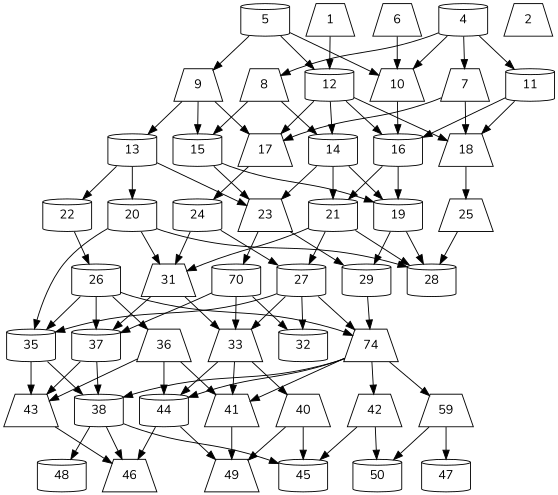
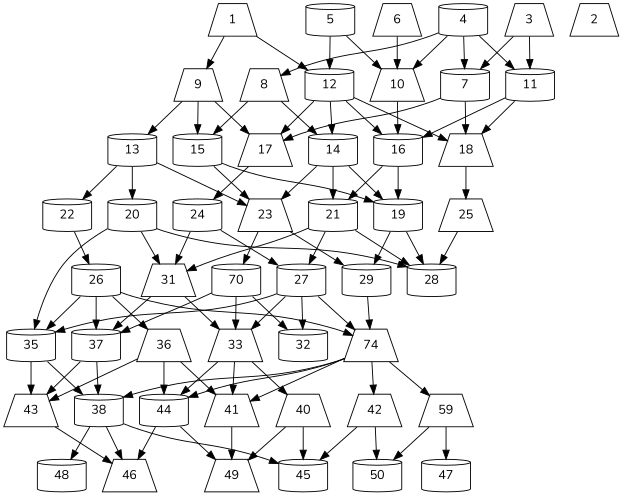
node "3": added
edge "5" -> "9": now "1" -> "9"
node "7": shape trapezium -> cylinder
